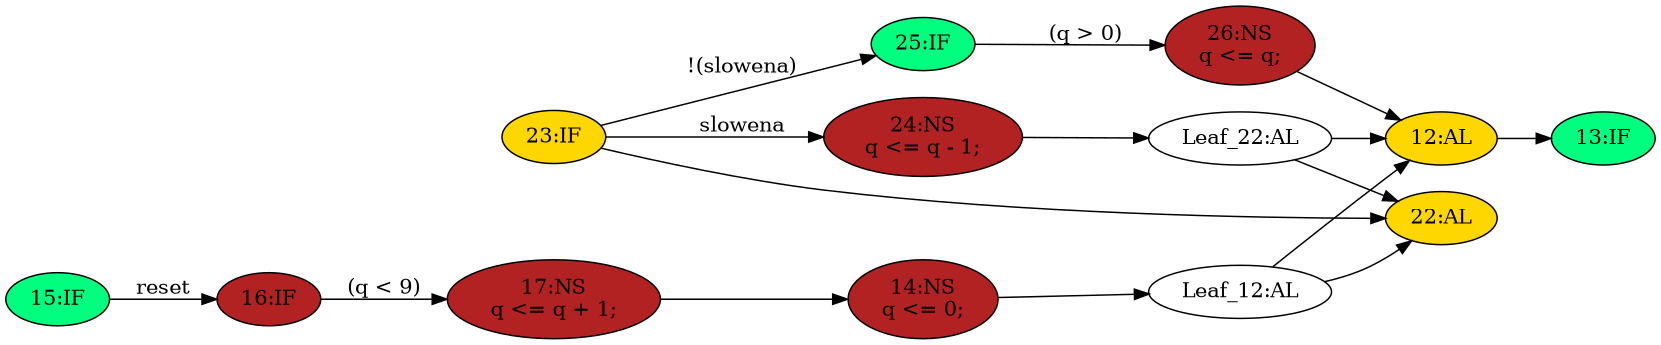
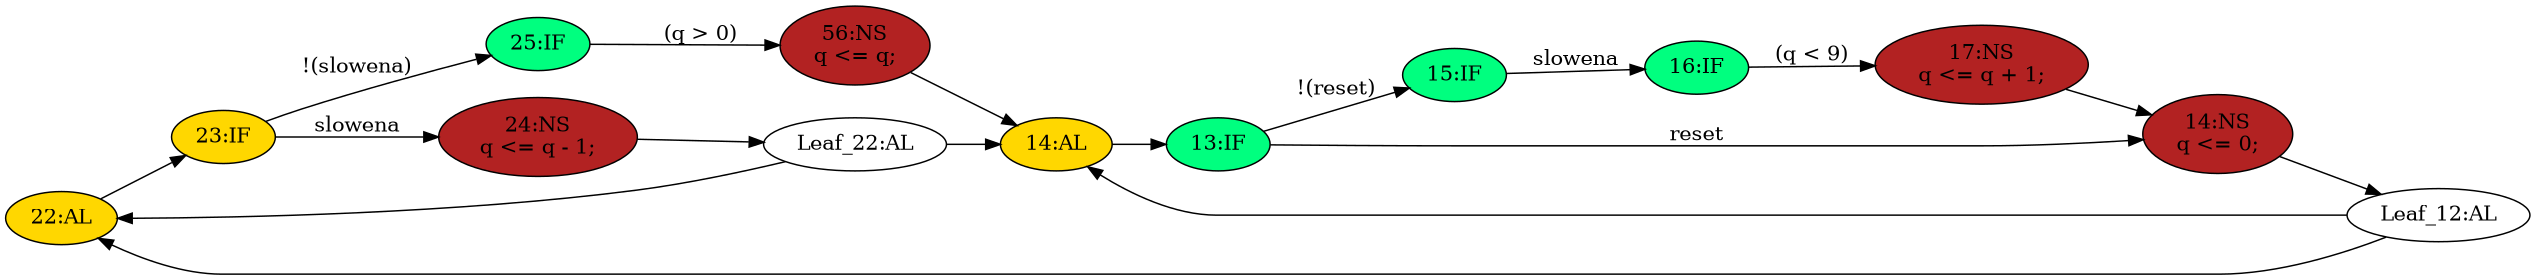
node "26:NS q <= q;": label "26:NS q <= q;" -> "56:NS q <= q;"
edge "13:IF" -> "15:IF": added, label "!(reset)"
node "12:AL": label "12:AL" -> "14:AL"
edge "13:IF" -> "14:NS q <= 0;": added, label "reset"
edge "23:IF" -> "22:AL": reversed
edge "15:IF" -> "16:IF": label "reset" -> "slowena"
node "16:IF": fillcolor firebrick -> springgreen
